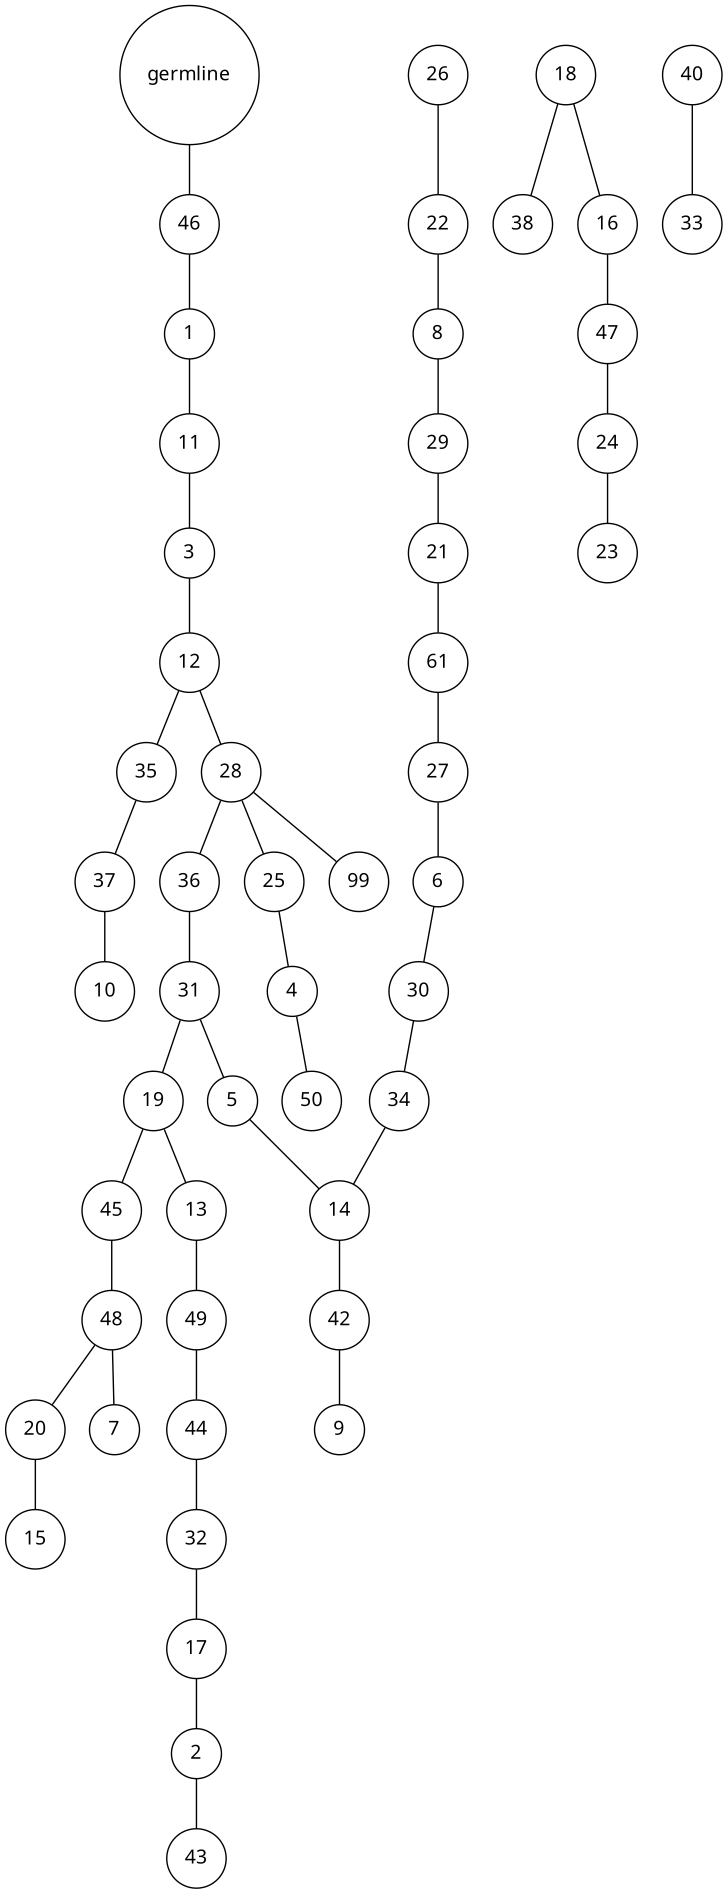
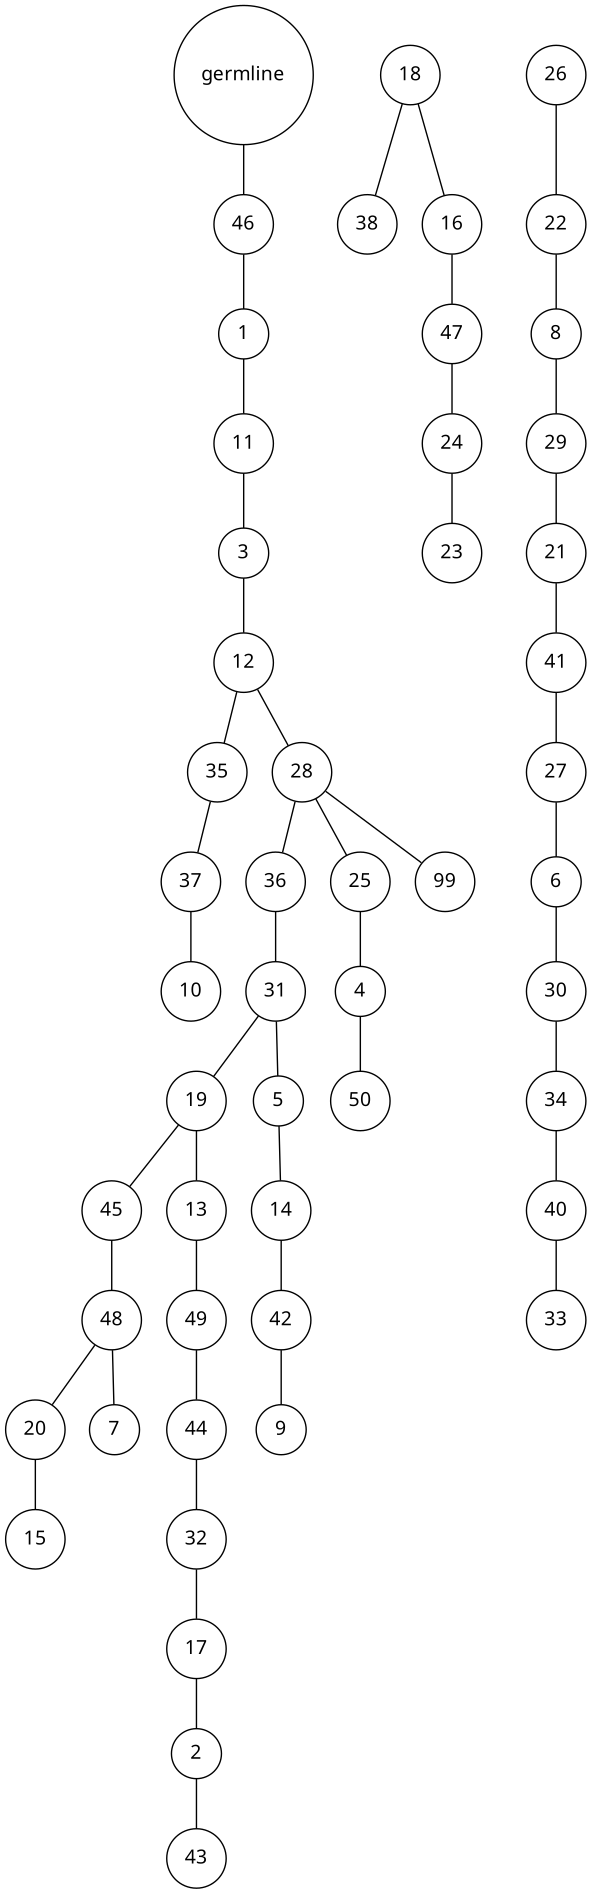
node "61": label "61" -> "41"
edge "34" -- "14": now "34" -- "40"
